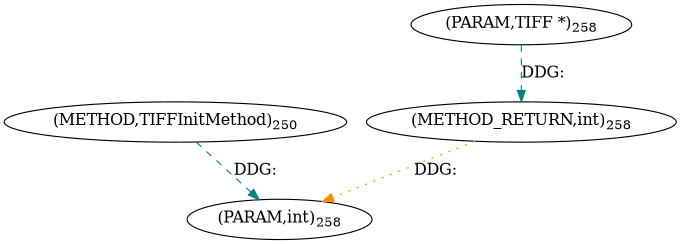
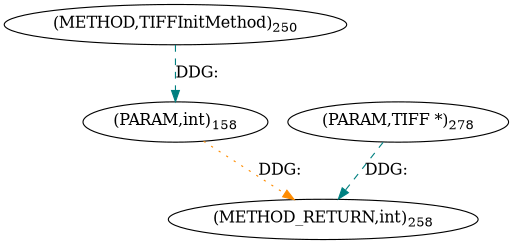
node "(PARAM,TIFF *)": text "258" -> "278"
edge "(METHOD_RETURN,int)" -> "(PARAM,int)": reversed
node "(PARAM,int)": text "258" -> "158"
